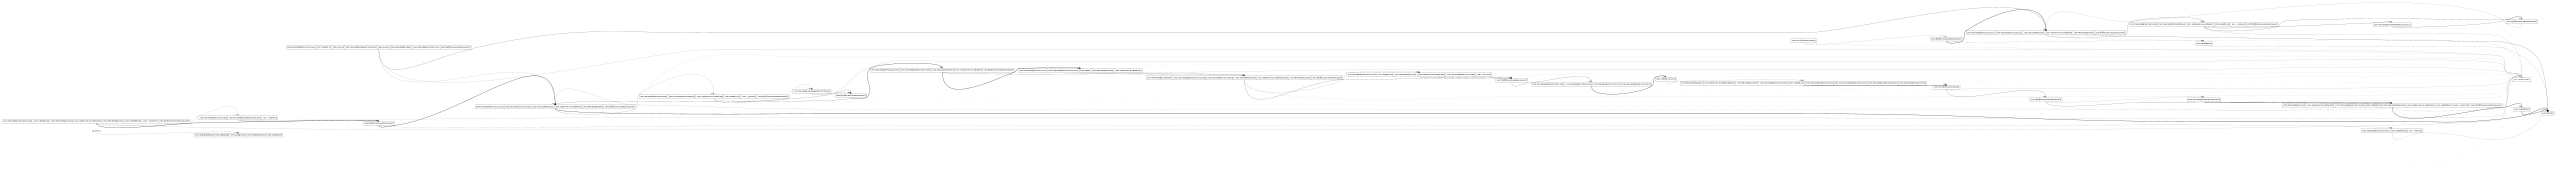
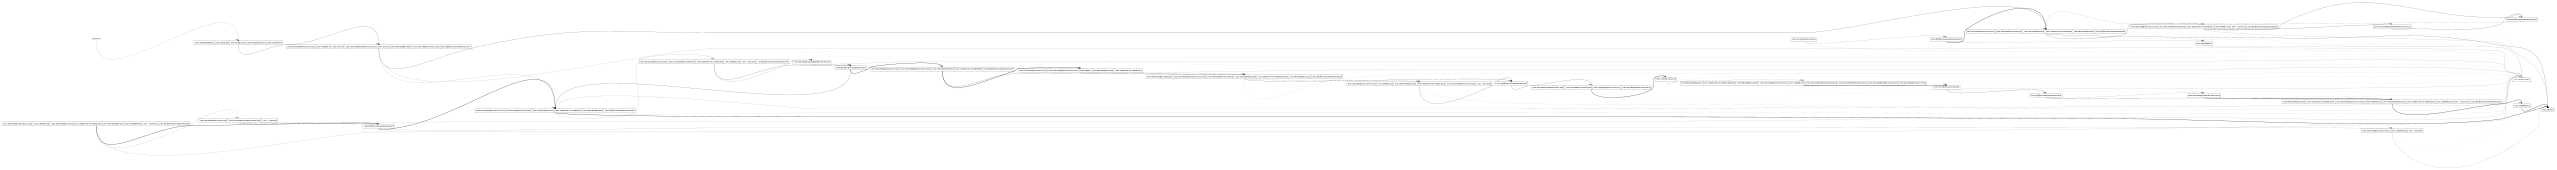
edge "13951: constant[undefined,v1]" -> "13956: read-variable['dirruns-5112:14',v6,v2]": added
